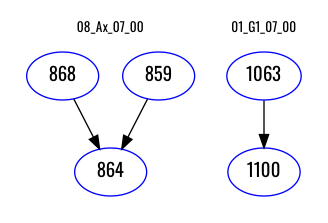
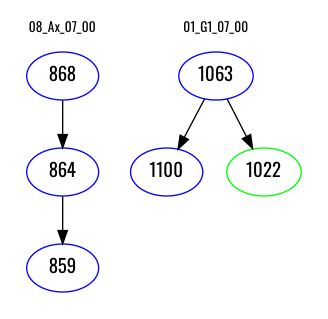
edge "859" -> "864": reversed
node "1022": added
